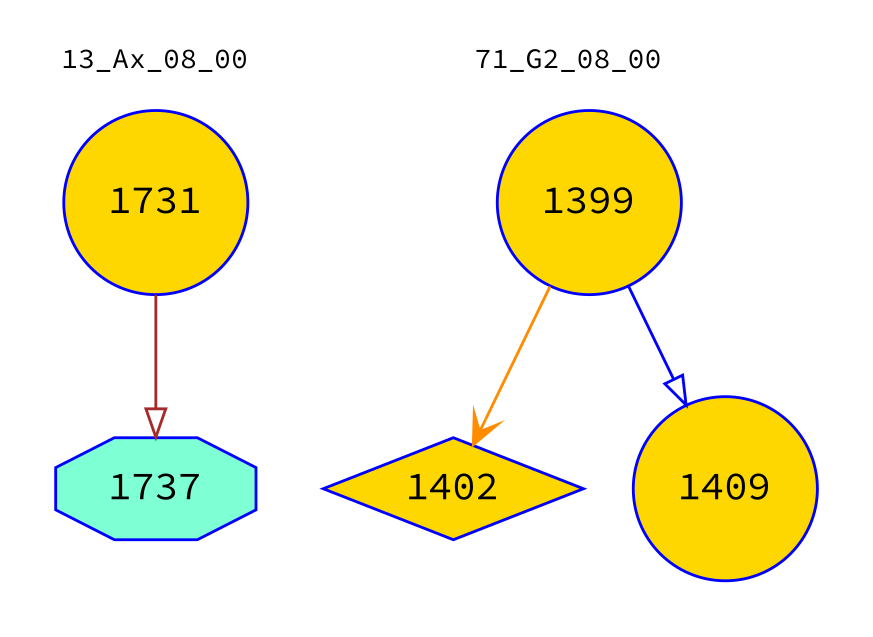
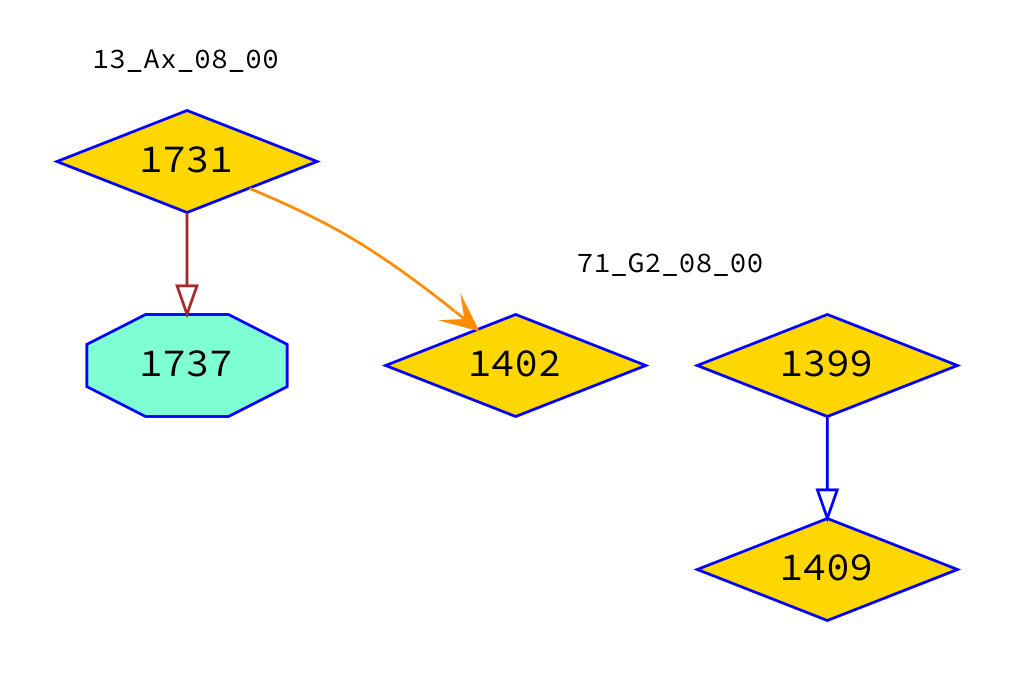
node "1731": shape circle -> diamond
node "1399": shape circle -> diamond
edge "1399" -> "1402": now "1731" -> "1402"
node "1409": shape circle -> diamond
